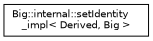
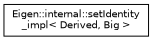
node "Big::internal::setIdentity _impl< Derived, Big >": label "Big::internal::setIdentity _impl< Derived, Big >" -> "Eigen::internal::setIdentity _impl< Derived, Big >"
